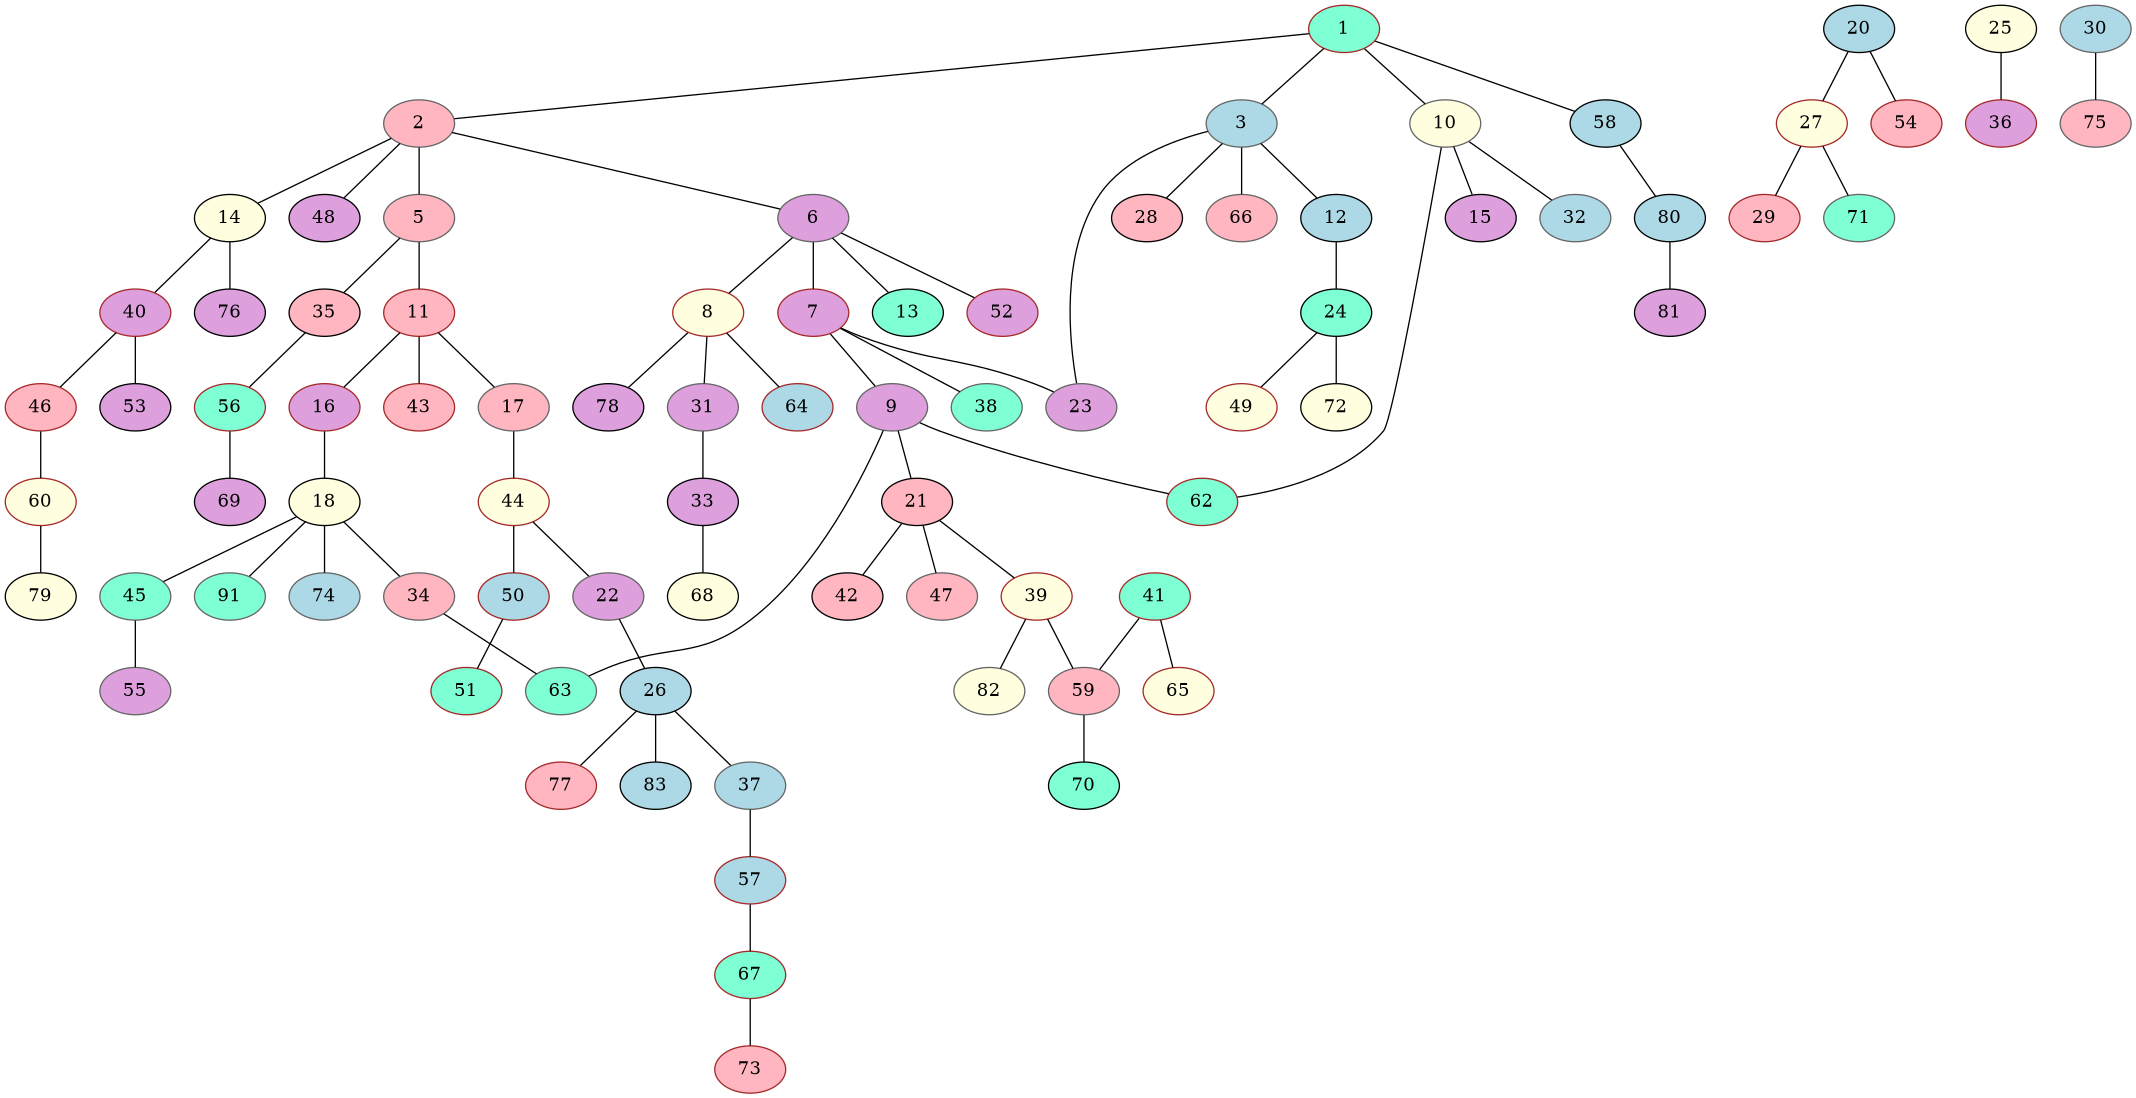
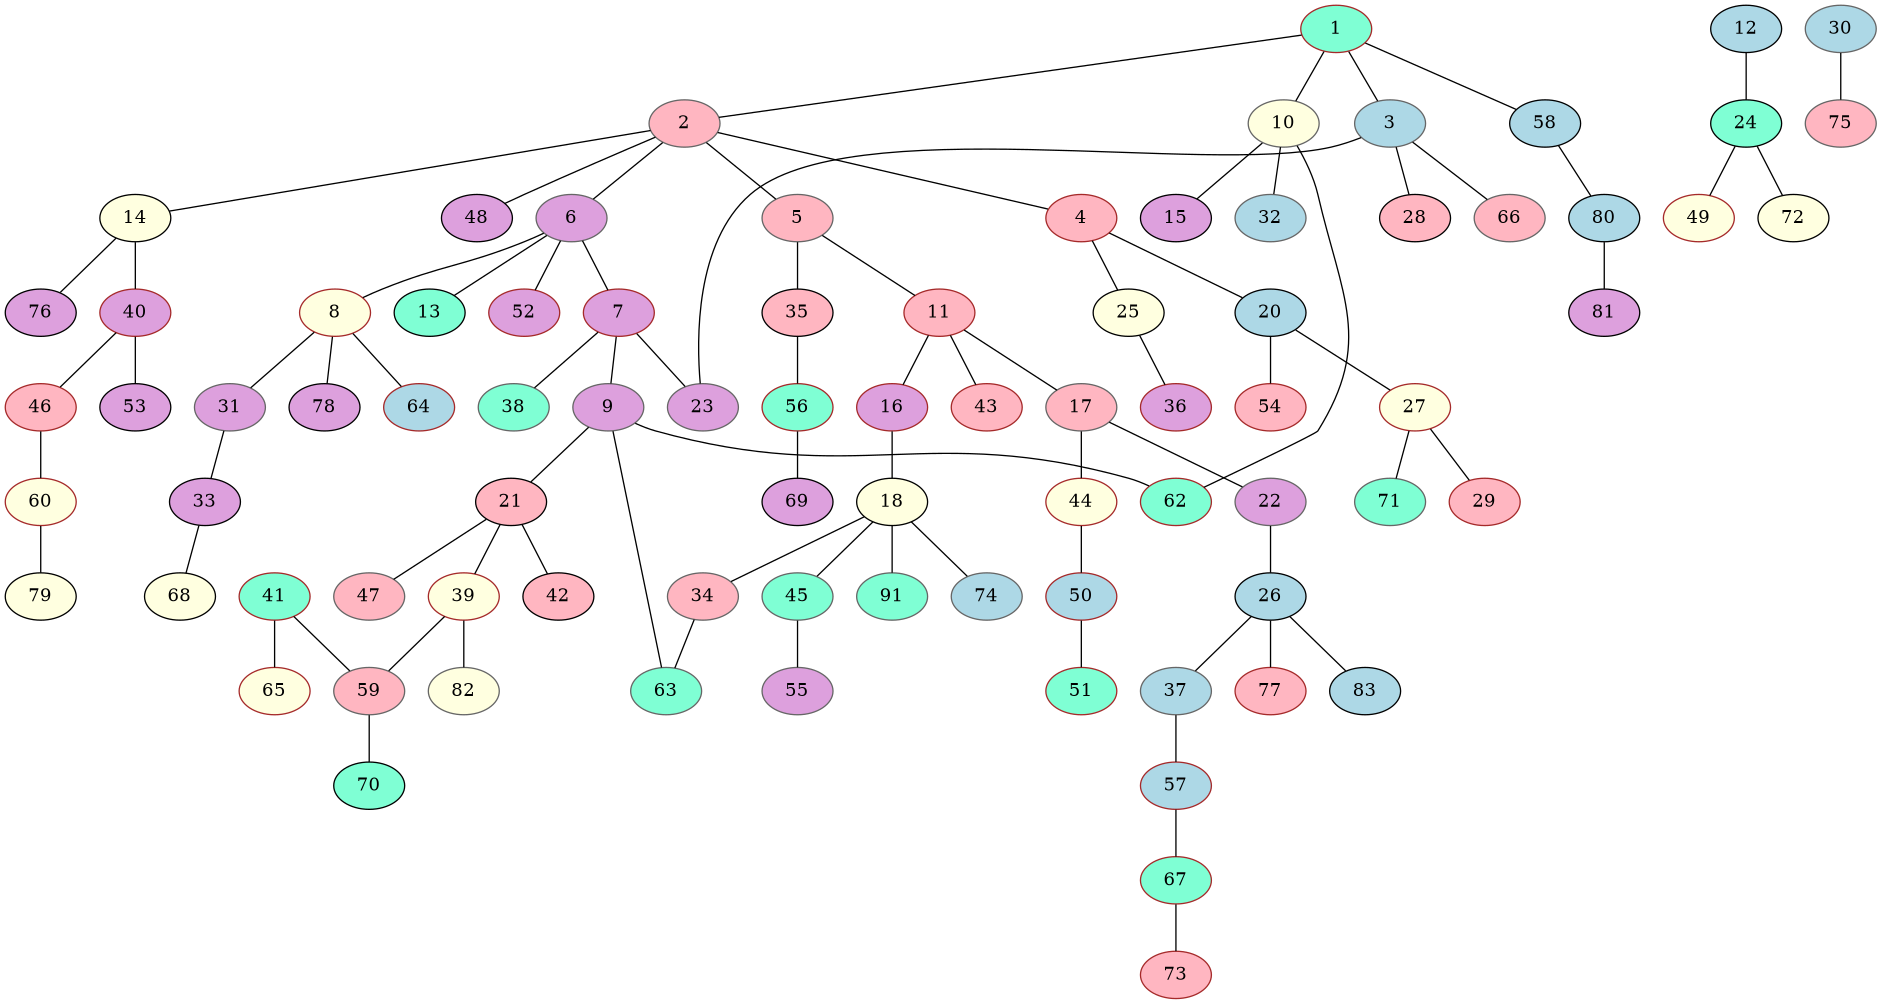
edge "3" -- "12": removed
node "4": added
edge "44" -- "22": now "17" -- "22"
